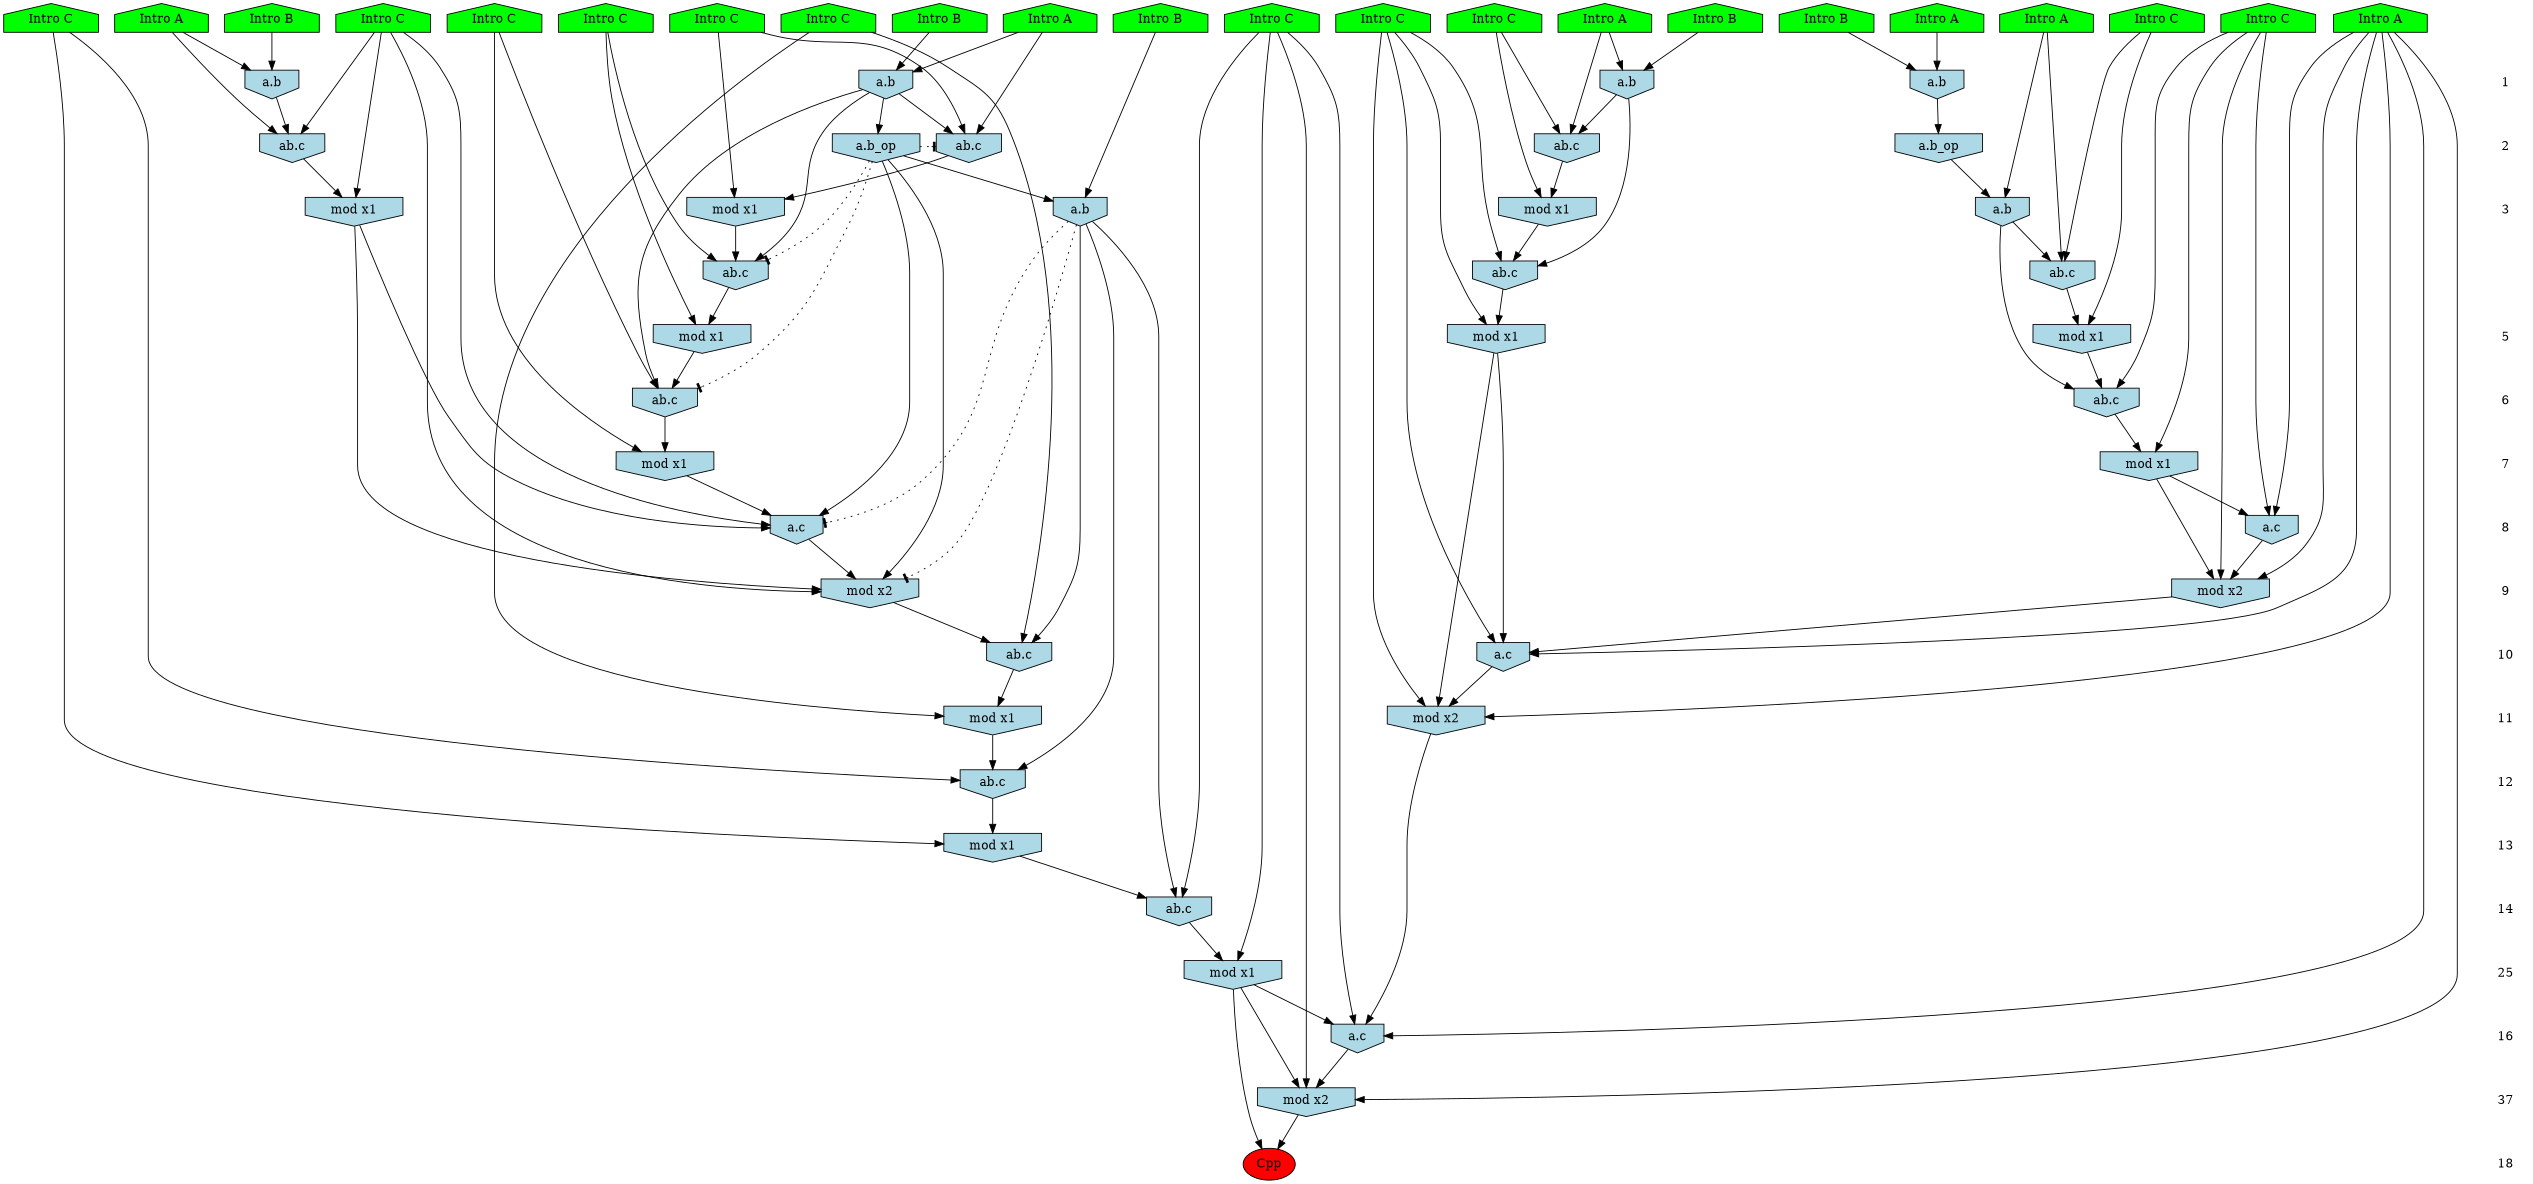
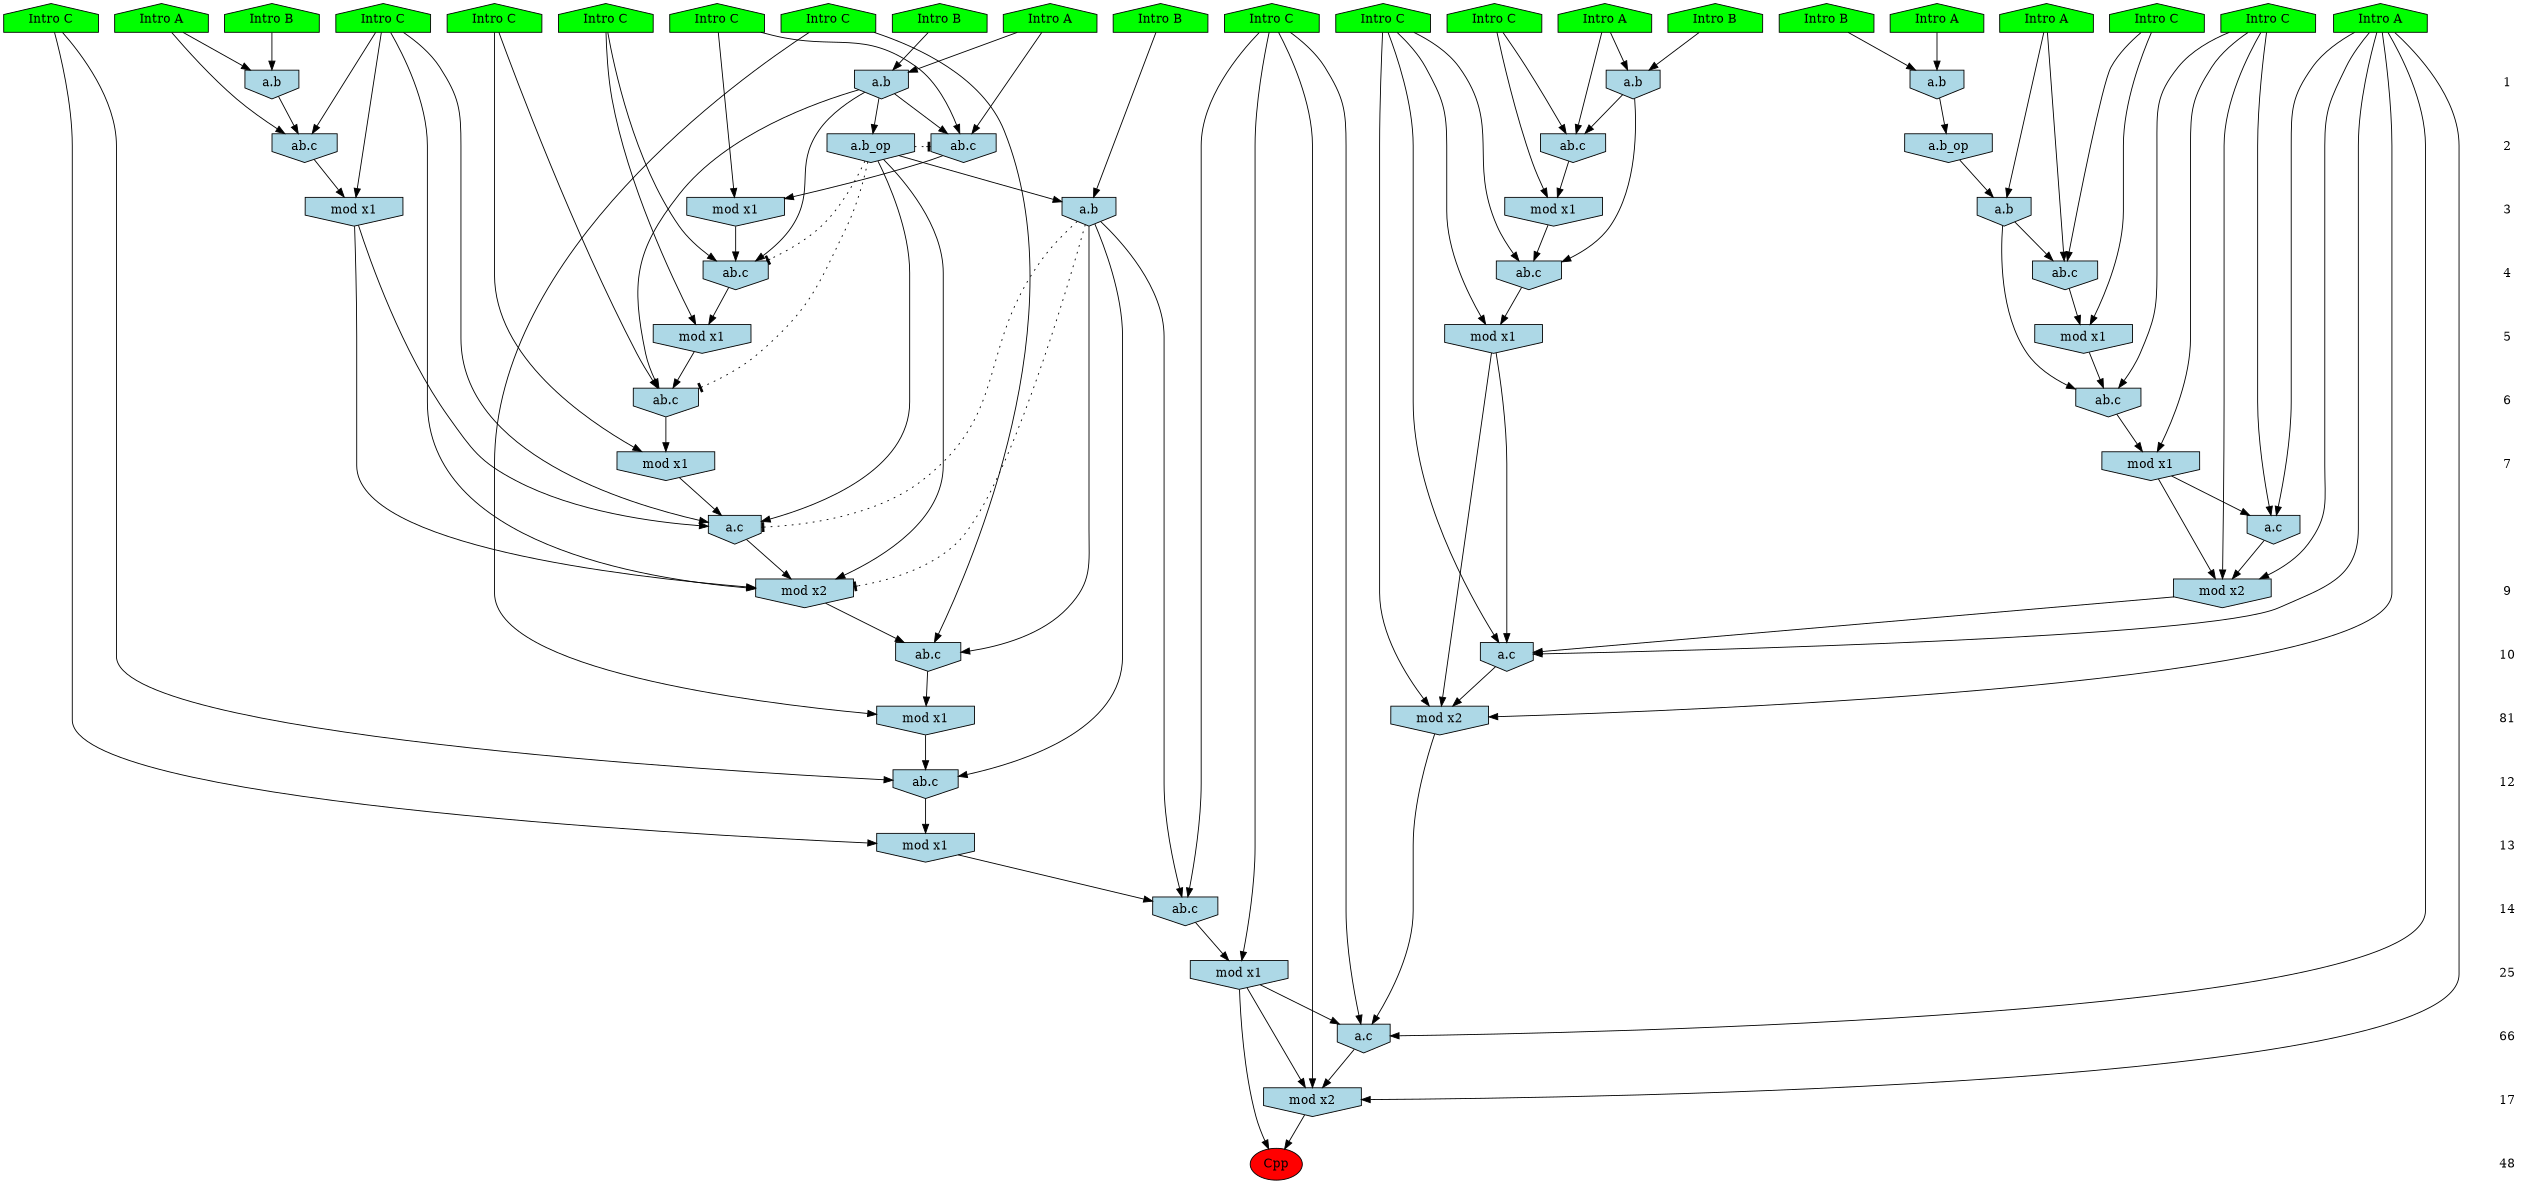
node "4": added
node "8": removed
node "11": label "11" -> "81"
node "16": label "16" -> "66"
node "37": label "37" -> "17"
node "18": label "18" -> "48"
